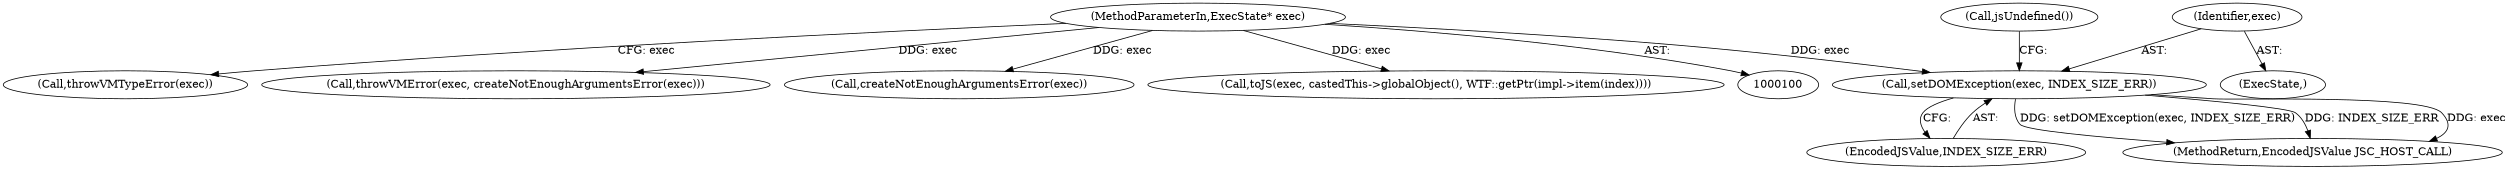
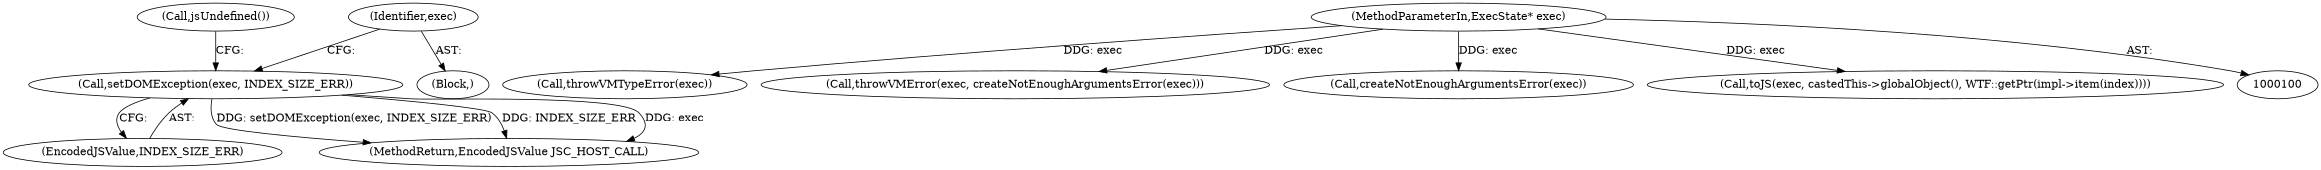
edge "(MethodParameterIn,ExecState* exec)" -> "(Call,setDOMException(exec, INDEX_SIZE_ERR))": removed, label "DDG: exec"
edge "(MethodParameterIn,ExecState* exec)" -> "(Call,throwVMTypeError(exec))": label "CFG: exec" -> "DDG: exec"
edge "(Identifier,exec)" -> "(Call,setDOMException(exec, INDEX_SIZE_ERR))": label "AST: " -> "CFG: "
node "(ExecState,)": label "(ExecState,)" -> "(Block,)"
